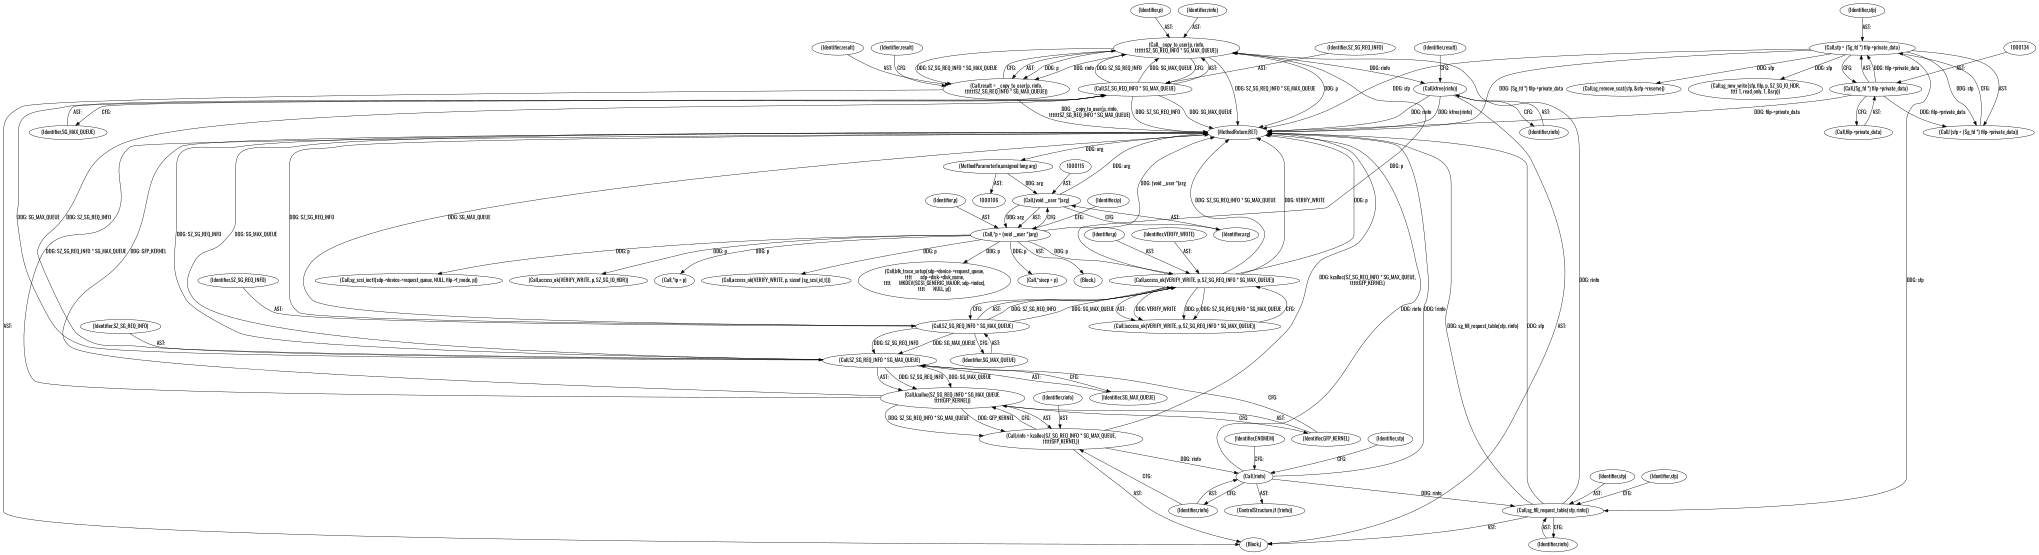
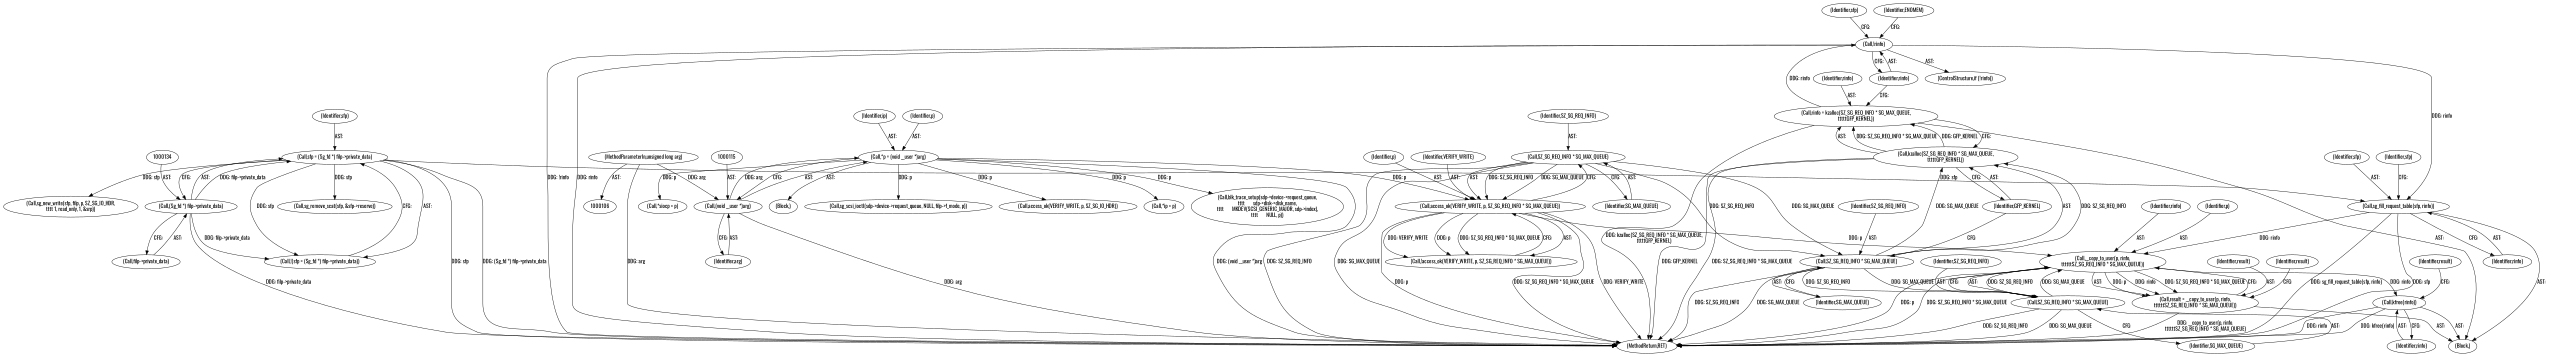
edge "(MethodReturn,RET)" -> "(MethodParameterIn,unsigned long arg)": reversed
edge "(Identifier,ip)" -> "(Call,*p = (void __user *)arg)": label "CFG: " -> "AST: "
node "(Call,access_ok(VERIFY_WRITE, p, sizeof (sg_scsi_id_t)))": removed
